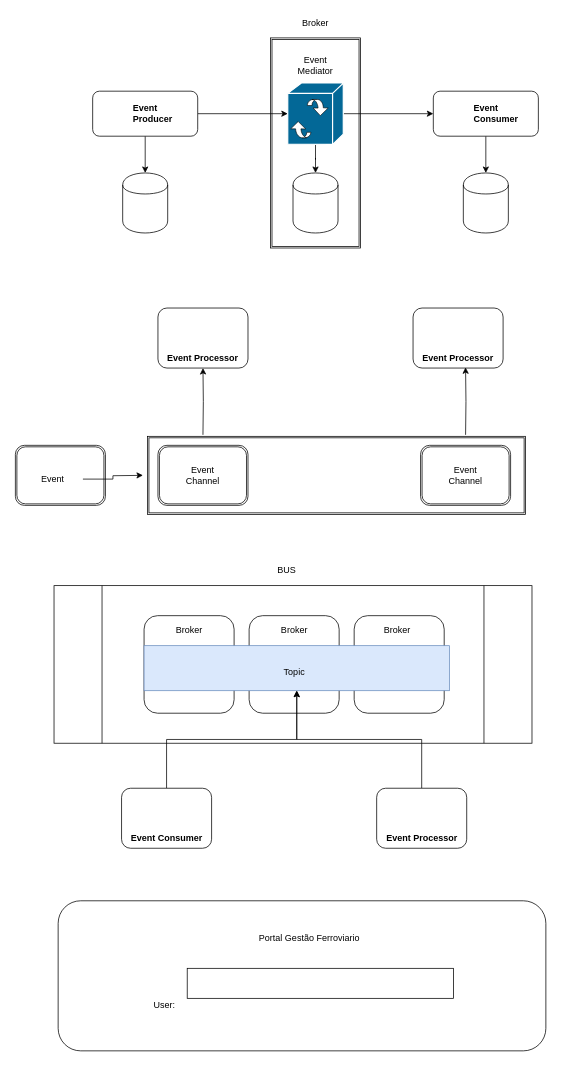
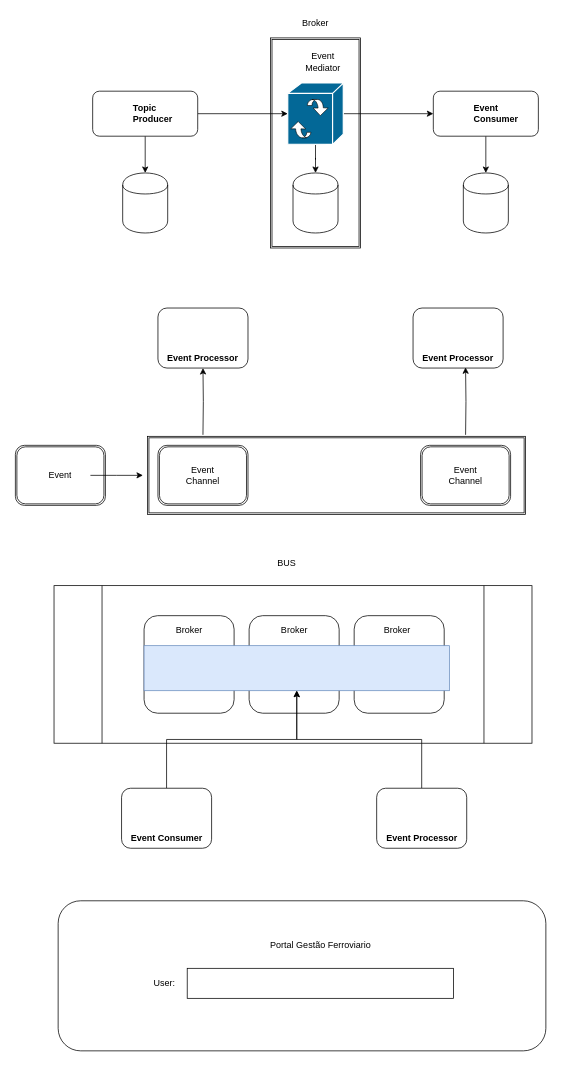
node "Event Mediator": moved (315, 65) -> (323, 62)
node "Event Producer": label "Event Producer" -> "Topic Producer"
node "Event": moved (53, 479) -> (60, 475)
node "BUS": moved (287, 570) -> (287, 563)
node "Topic": removed
node "Portal Gestão Ferroviario": moved (309, 938) -> (320, 945)
node "User:": moved (165, 1005) -> (165, 983)
